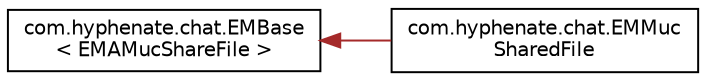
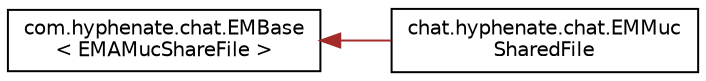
node "com.hyphenate.chat.EMMuc SharedFile": label "com.hyphenate.chat.EMMuc SharedFile" -> "chat.hyphenate.chat.EMMuc SharedFile"
